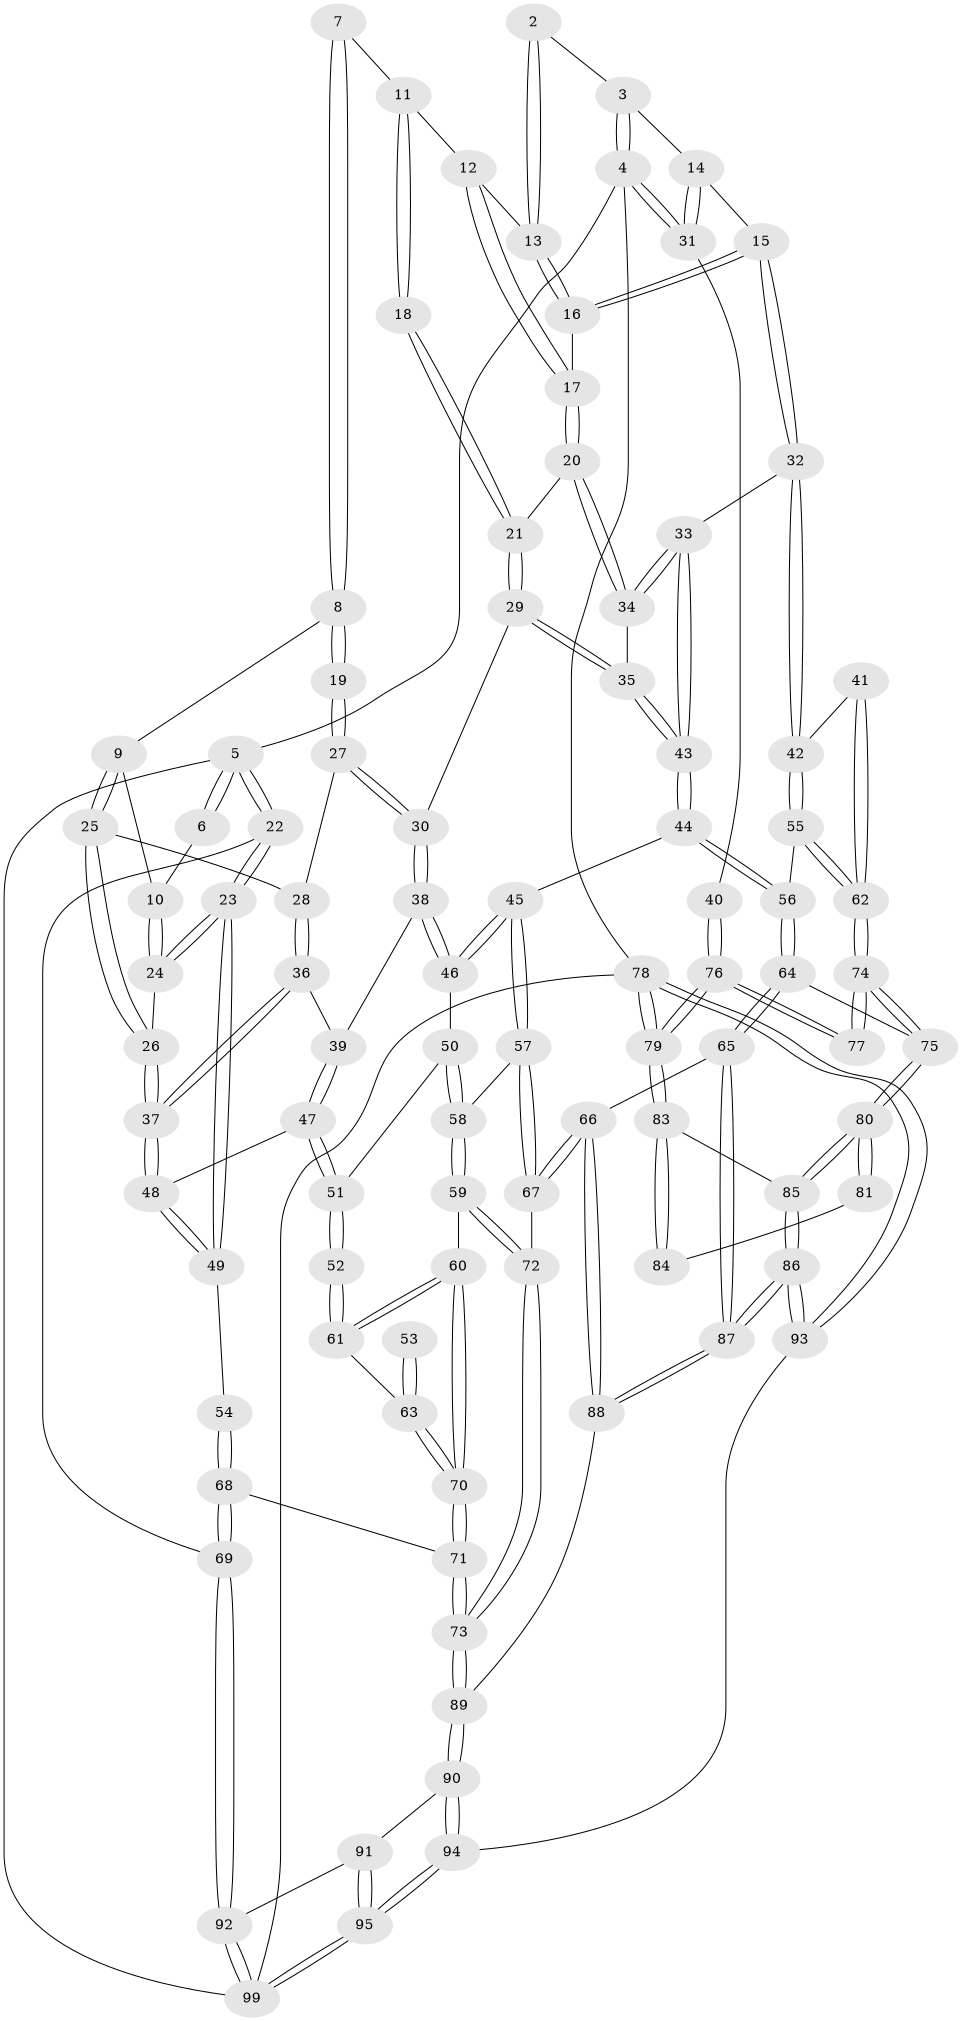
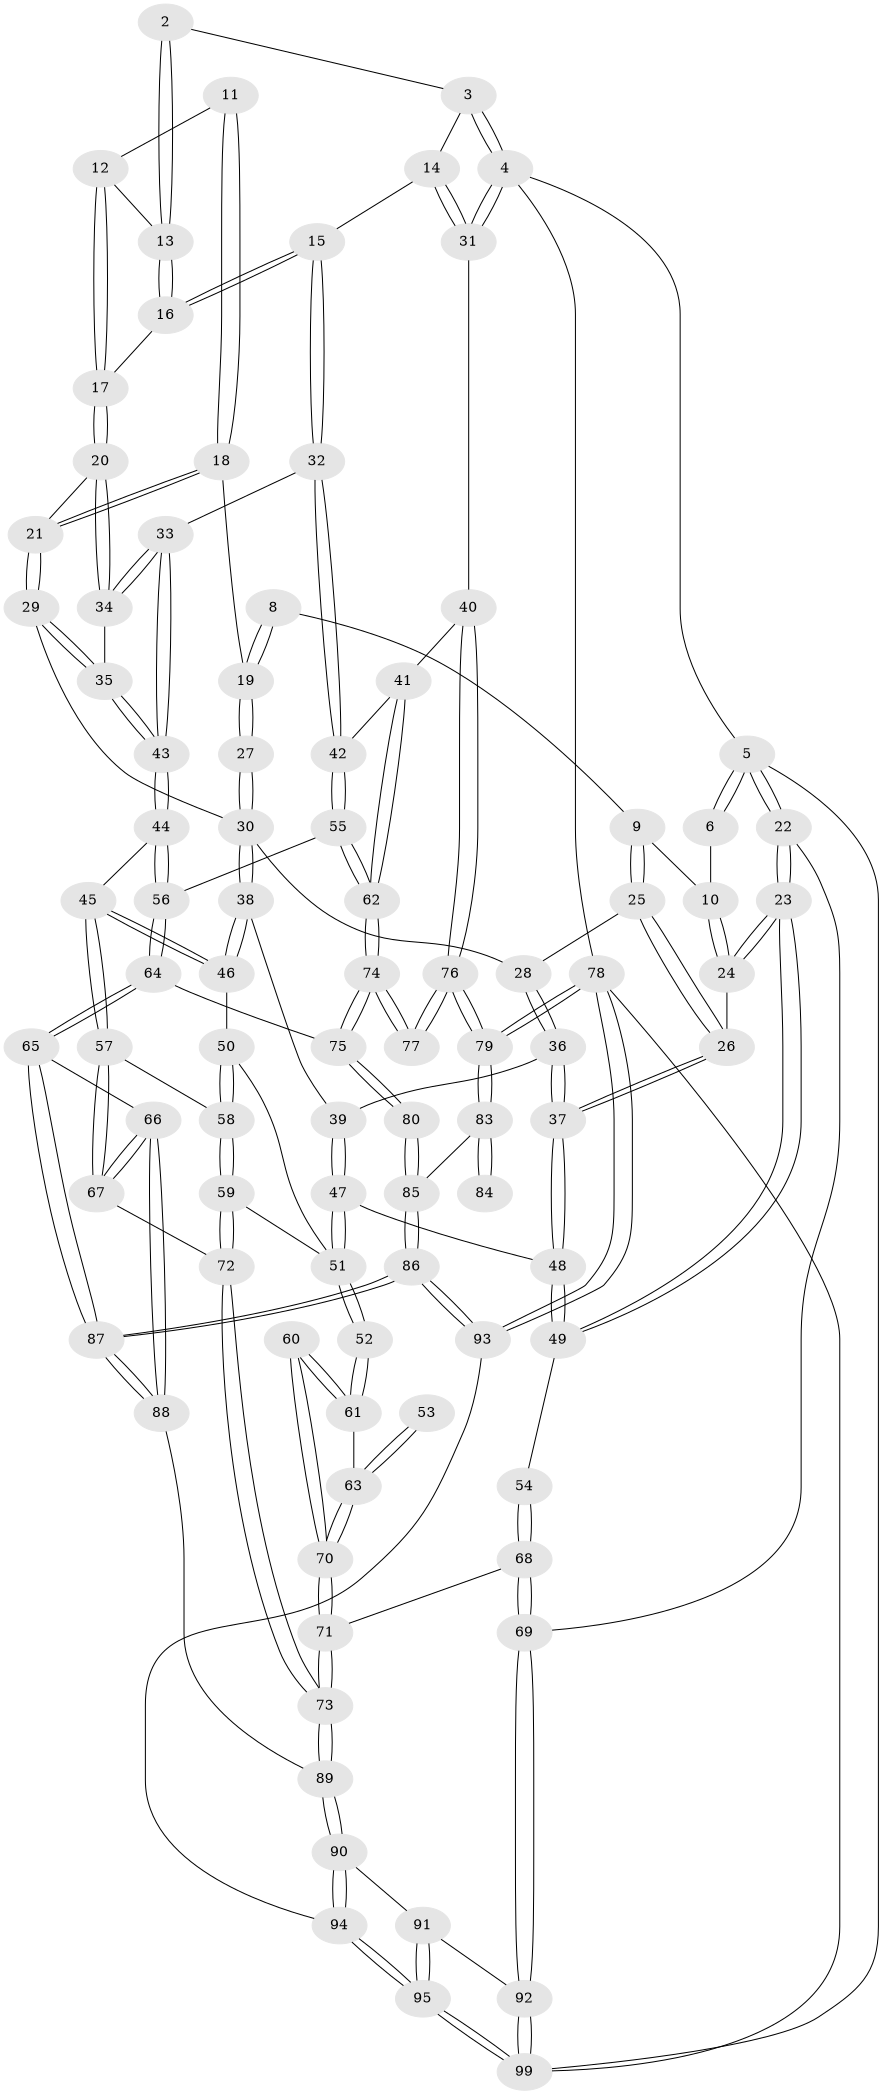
node "7": removed
edge "18" -- "19": added
edge "40" -- "41": added
edge "27" -- "28": now "30" -- "28"
node "81": removed
edge "59" -- "60": now "59" -- "51"
